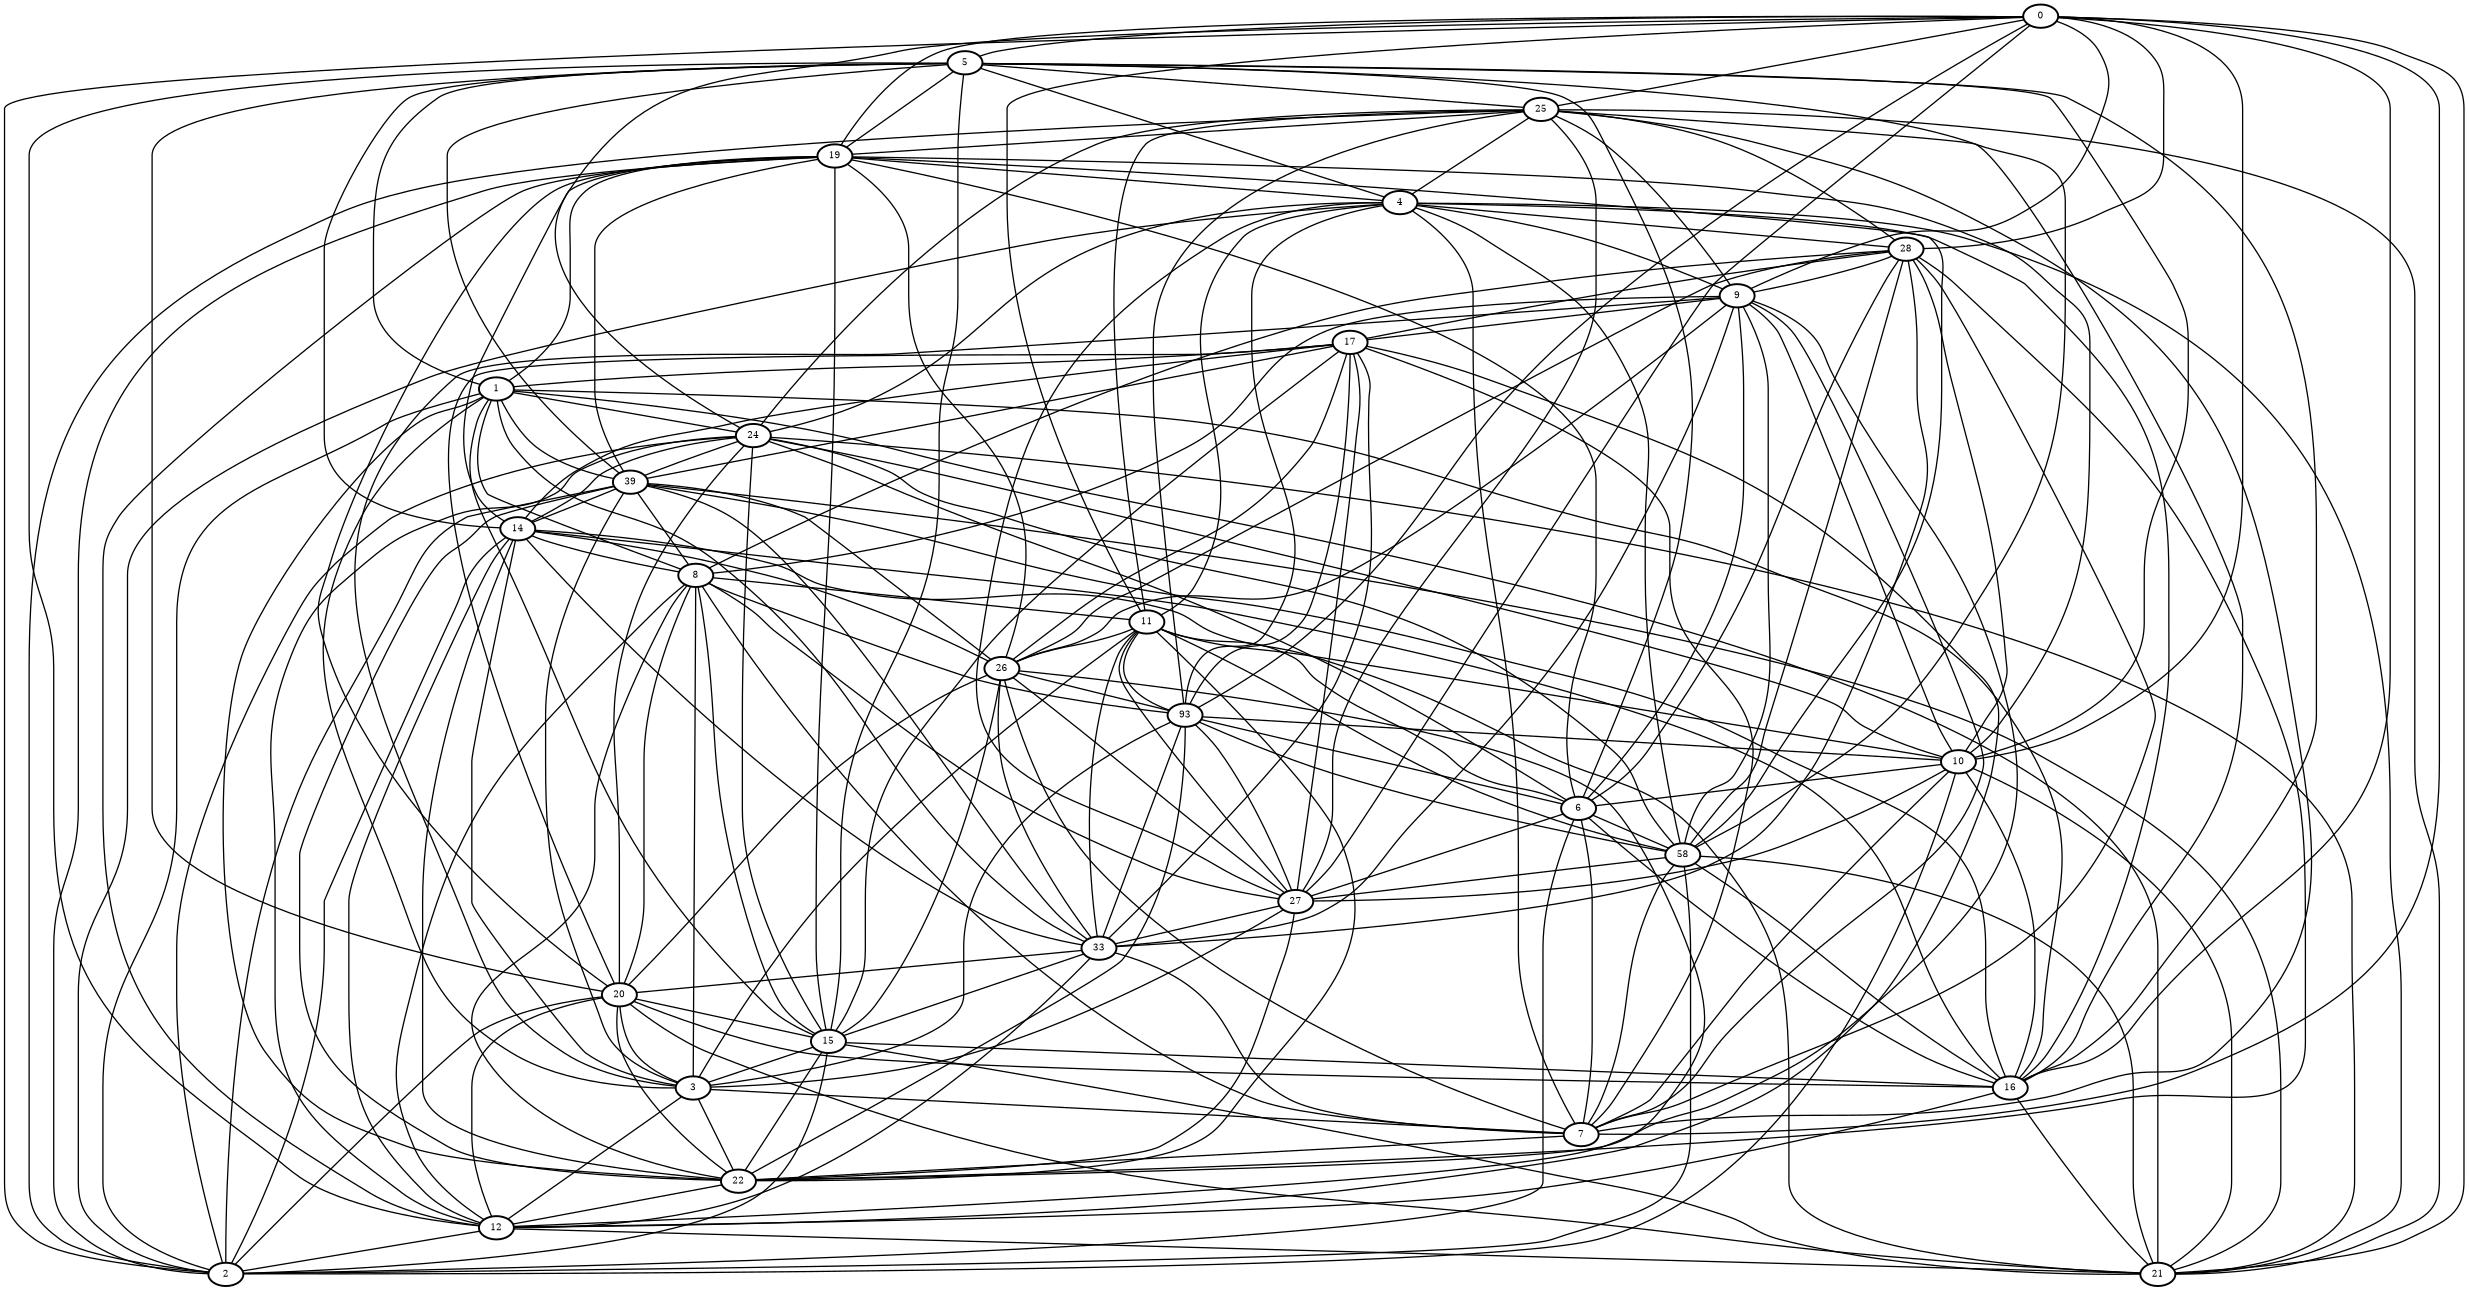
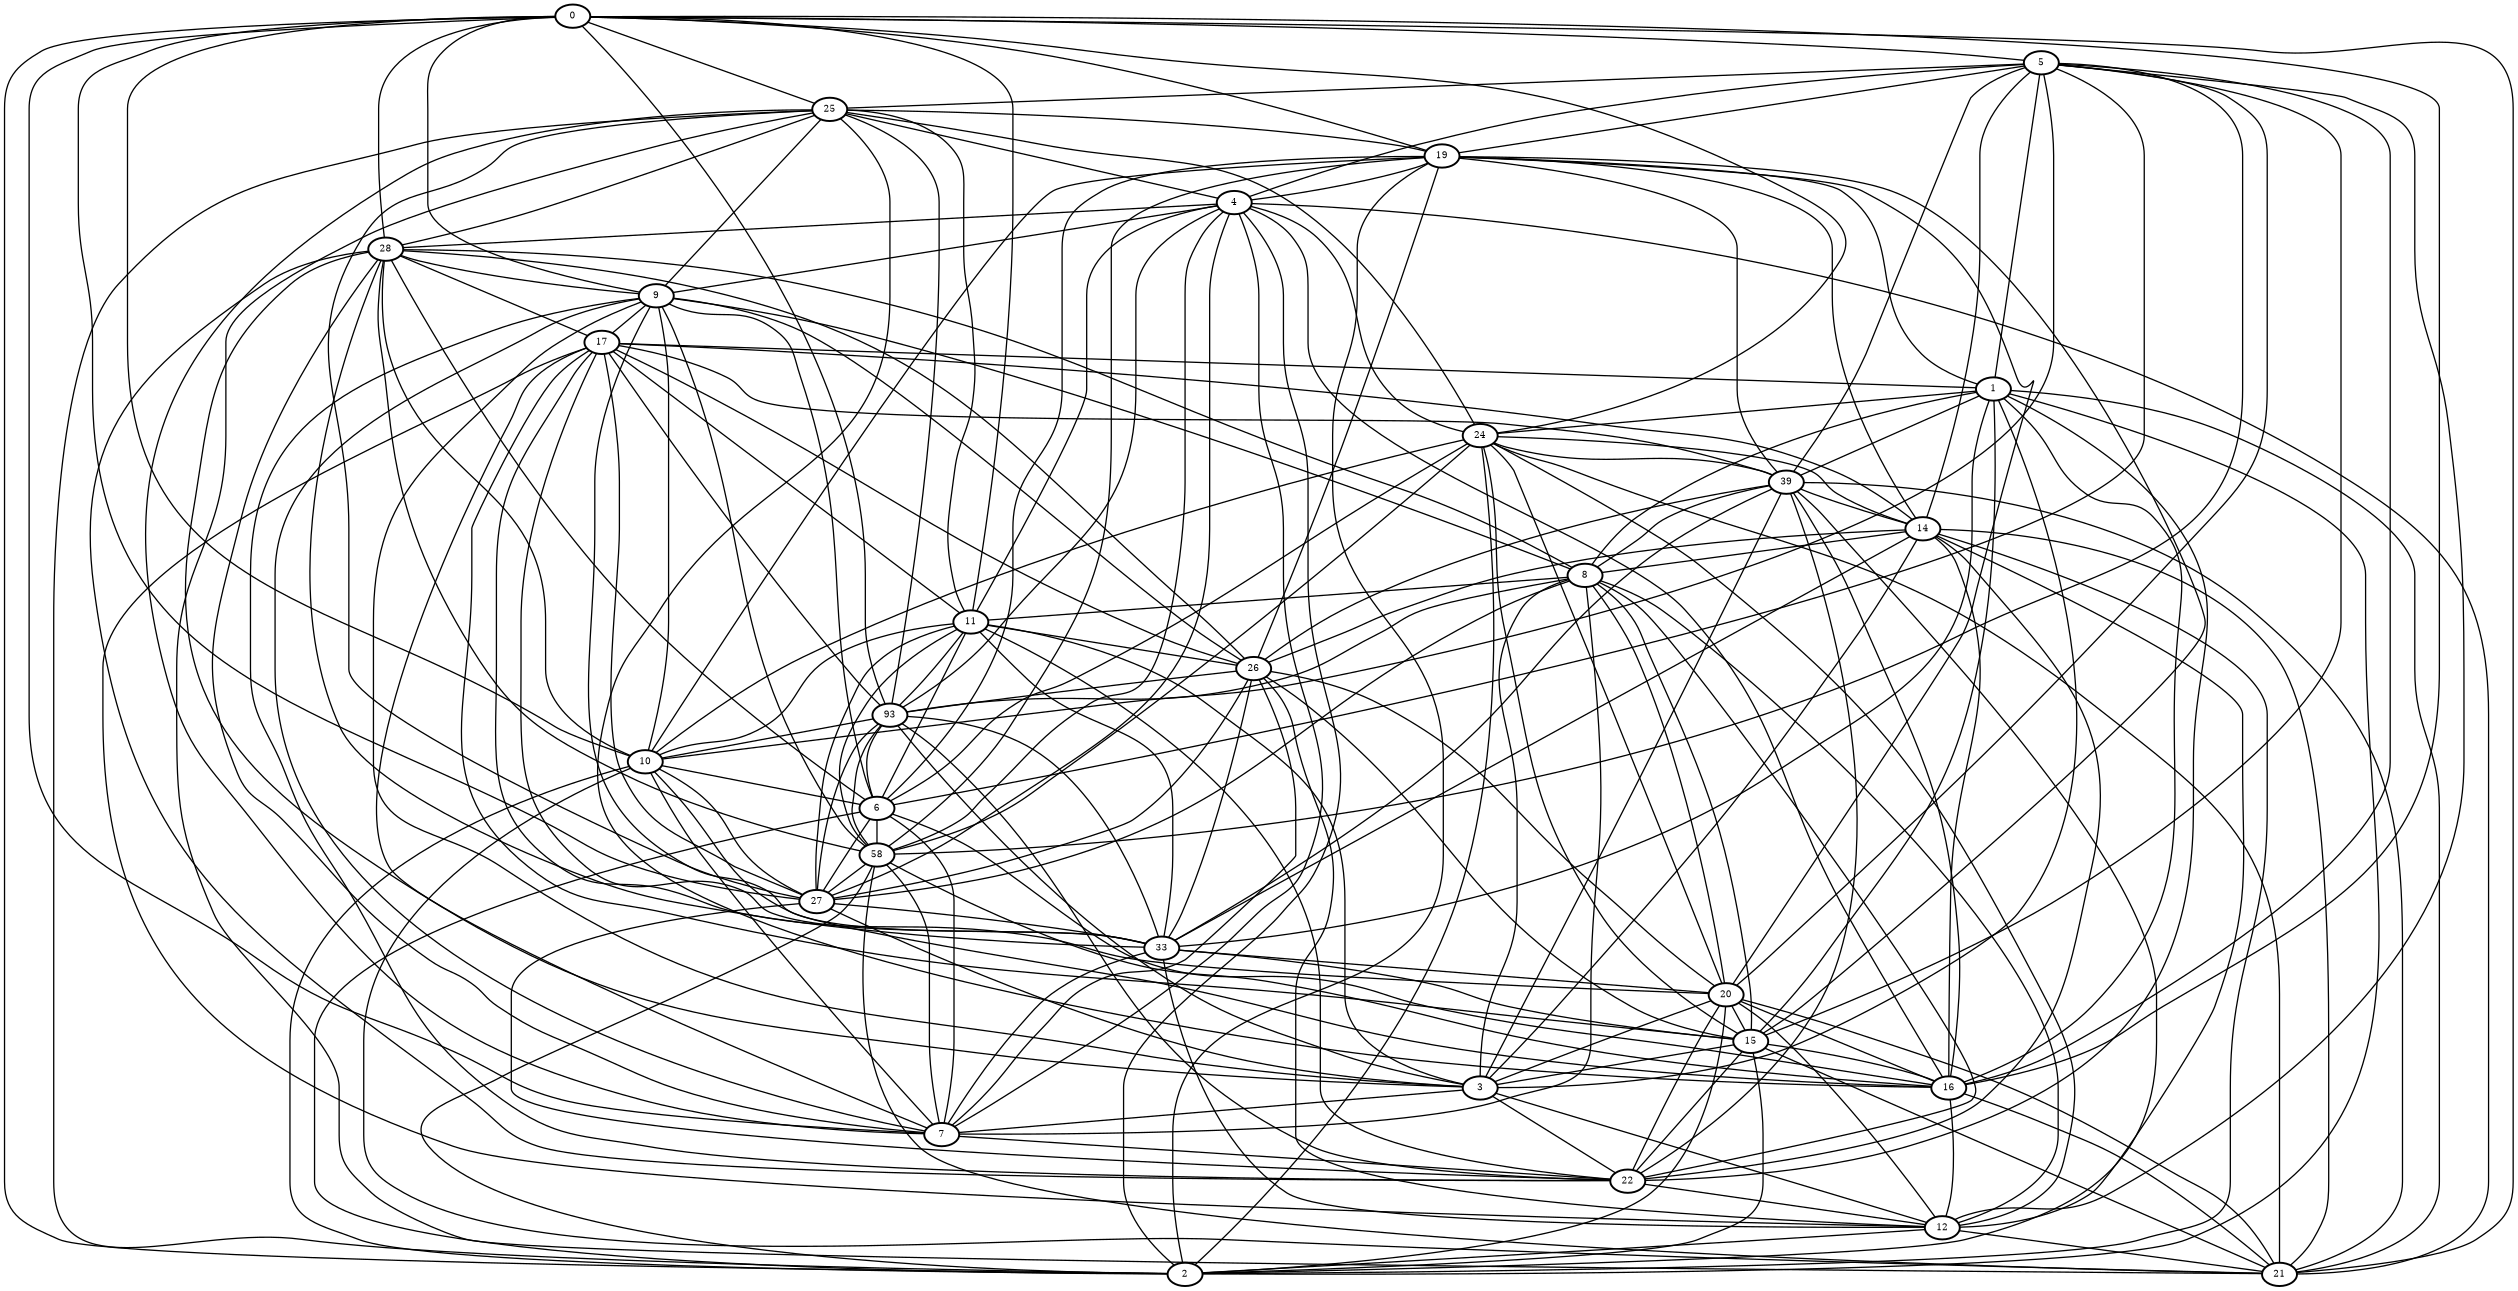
edge "17" -- "11": added
edge "19" -- "12": removed
edge "28" -- "3": added
